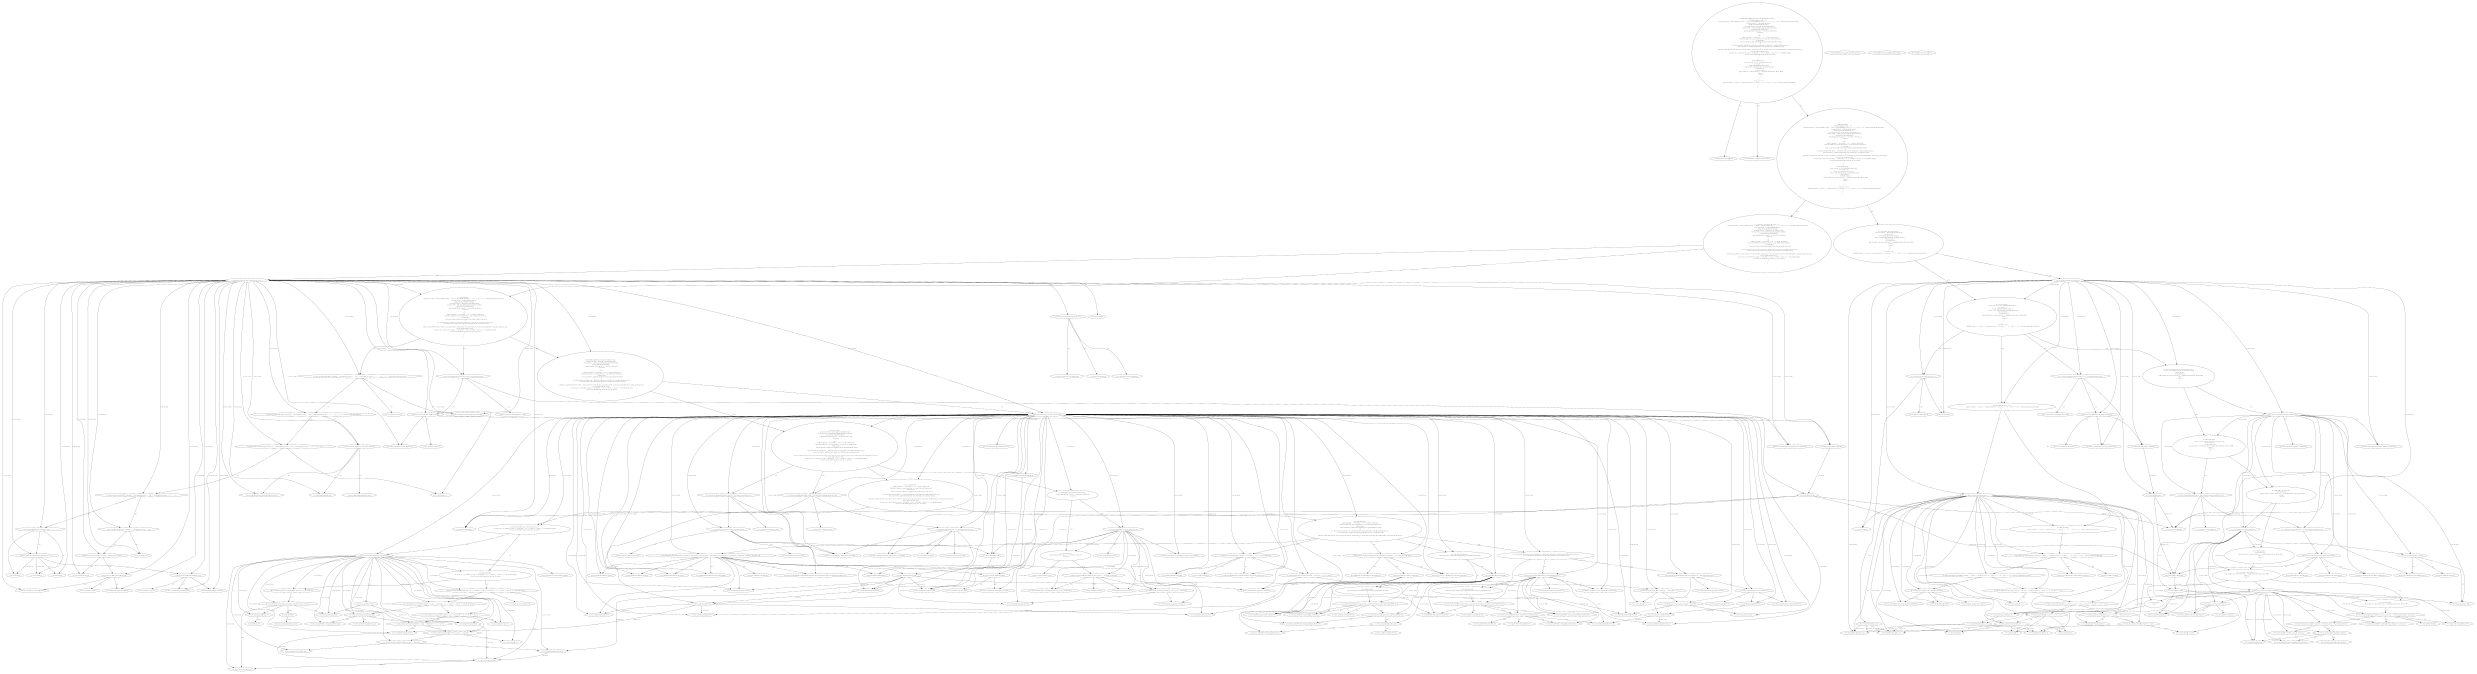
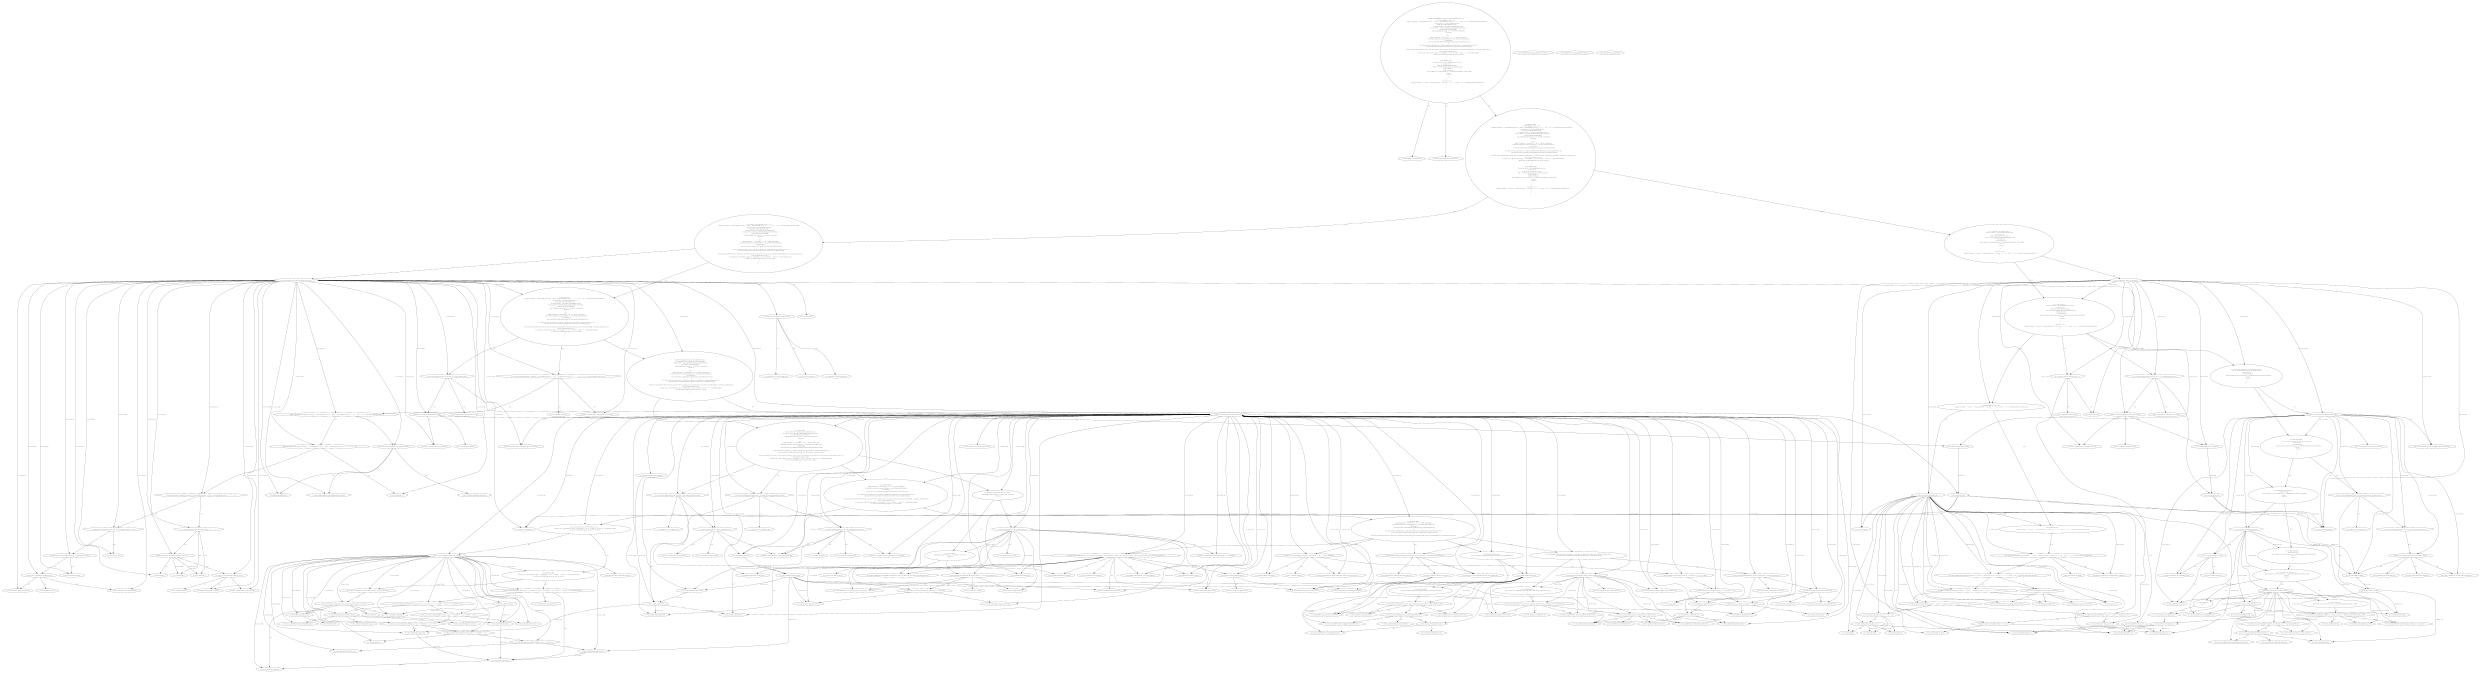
node "17:CtVariableReadImpl@toFile": removed
node "20:CtVirtualElement@getGlobalFilterSet": added
